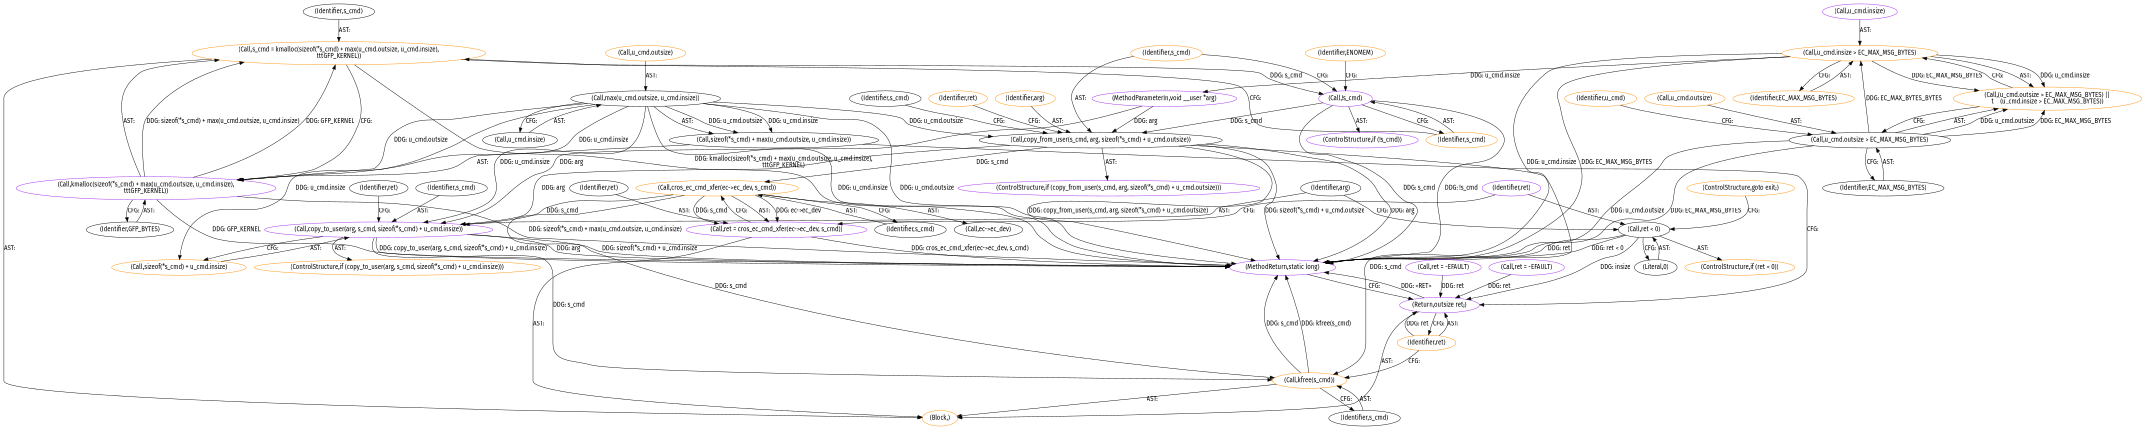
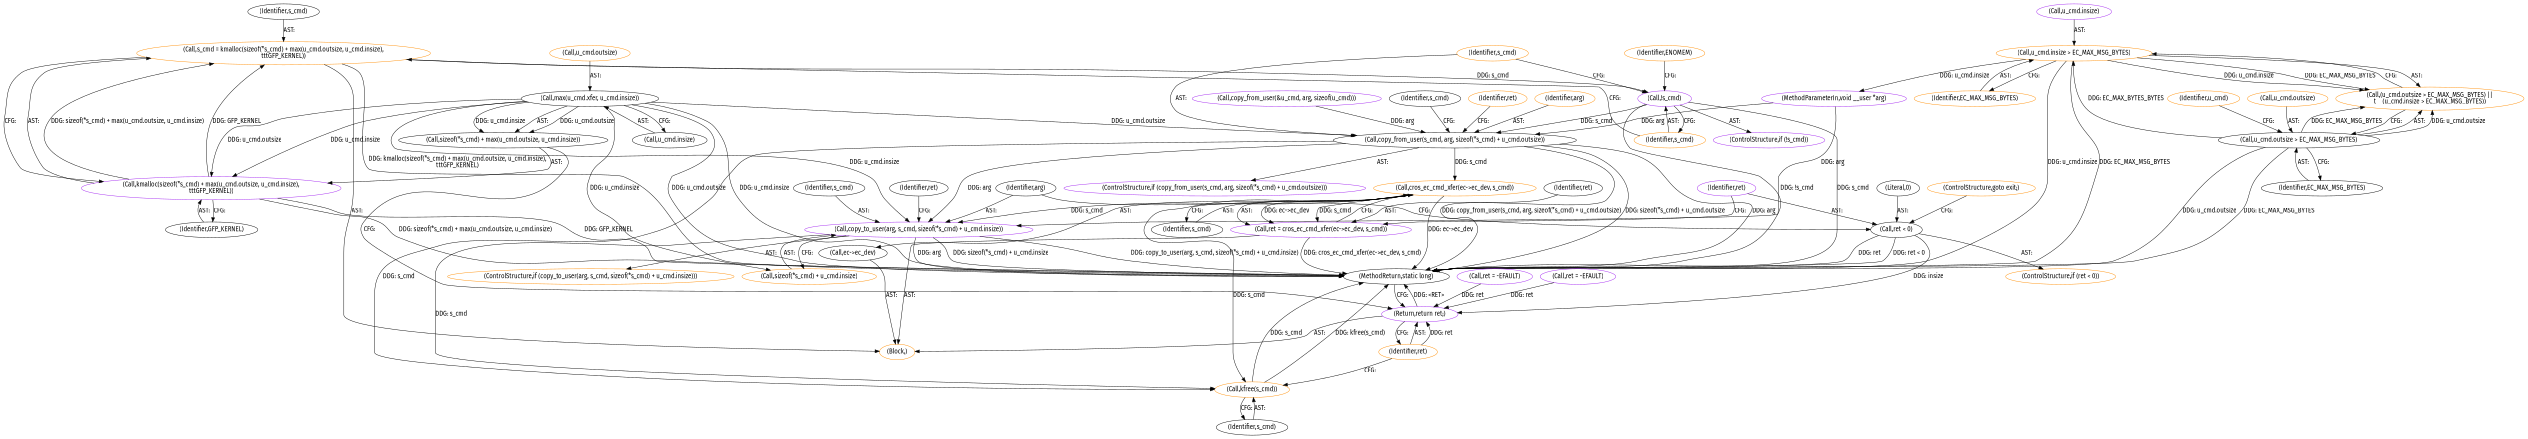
node "(Call,max(u_cmd.outsize, u_cmd.insize))": label "(Call,max(u_cmd.outsize, u_cmd.insize))" -> "(Call,max(u_cmd.xfer, u_cmd.insize))"
node "(Call,copy_from_user(&u_cmd, arg, sizeof(u_cmd)))": added
node "(Identifier,GFP_BYTES)": label "(Identifier,GFP_BYTES)" -> "(Identifier,GFP_KERNEL)"
edge "(Call,cros_ec_cmd_xfer(ec->ec_dev, s_cmd))" -> "(MethodReturn,static long)": added, label "DDG: ec->ec_dev"
edge "(Call,ret < 0)" -> "(Literal,0)": removed, label "CFG:"
node "(MethodReturn,static long)": color purple -> black
node "(Return,outsize ret;)": label "(Return,outsize ret;)" -> "(Return,return ret;)"
edge "(Call,kfree(s_cmd))" -> "(Block,)": now "(Call,ec->ec_dev)" -> "(Block,)"
